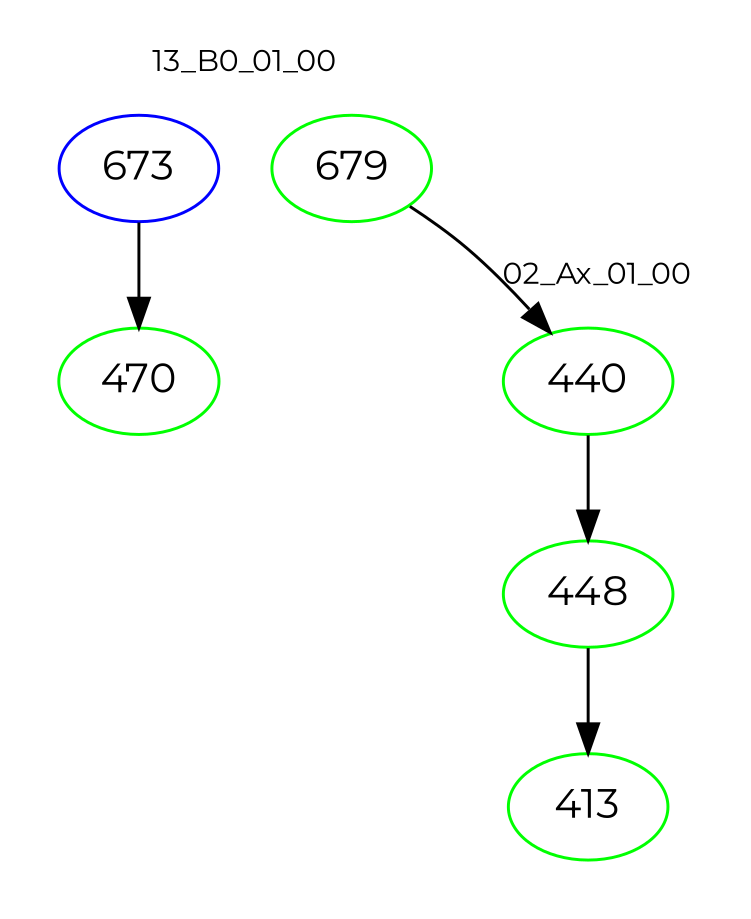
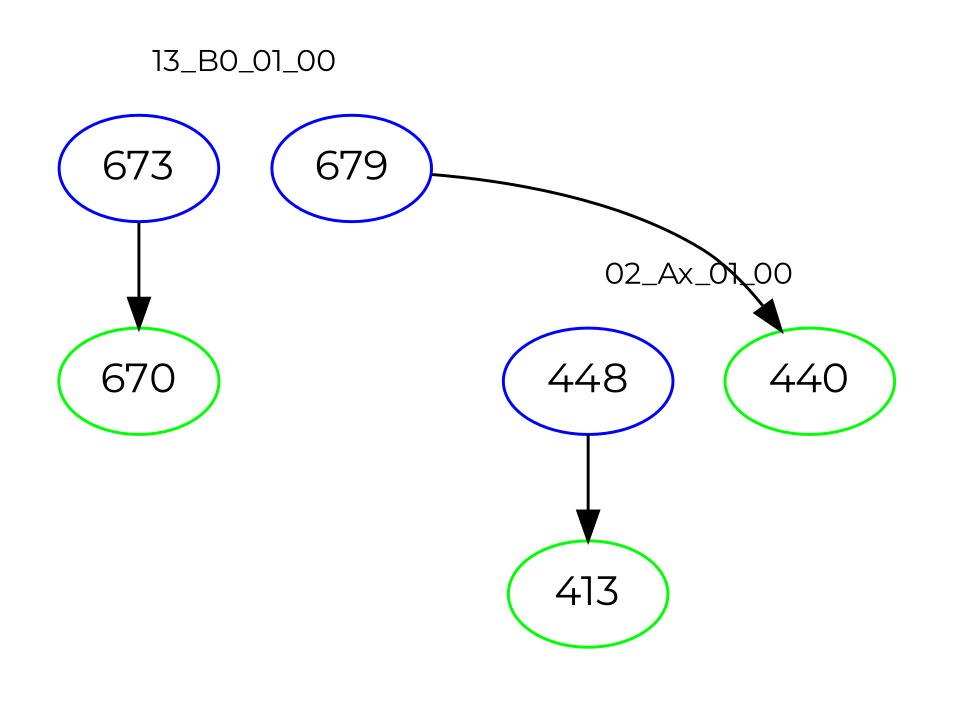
node "679": color green -> blue
node "470": label "470" -> "670"
edge "440" -> "448": removed
node "448": color green -> blue
